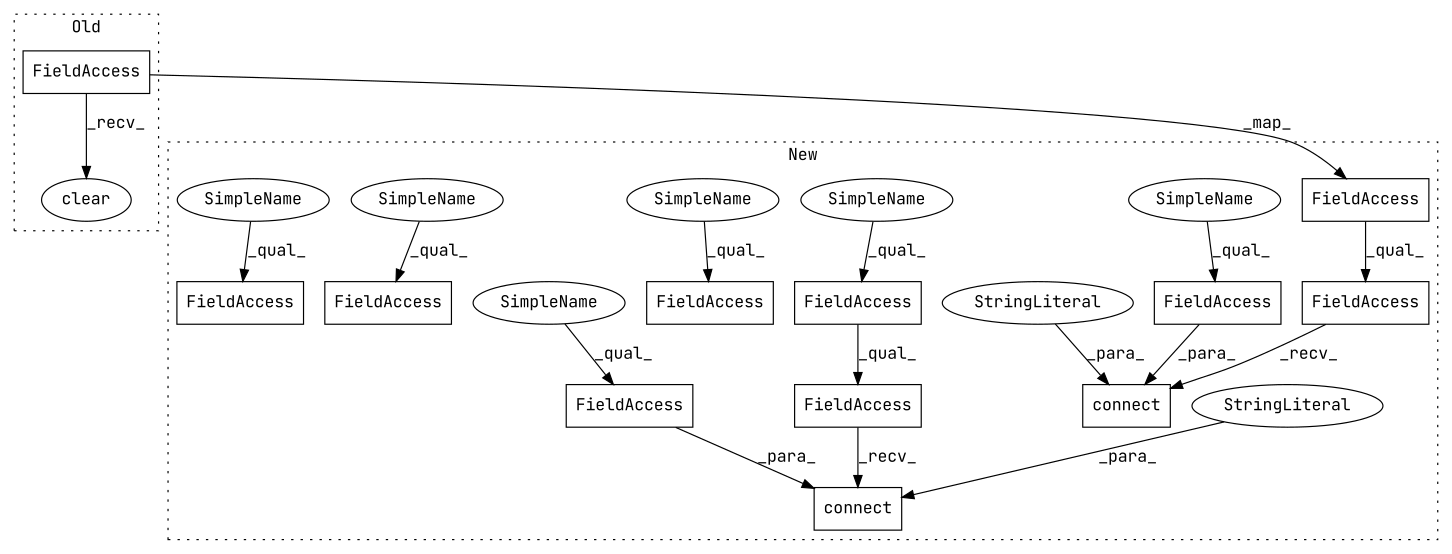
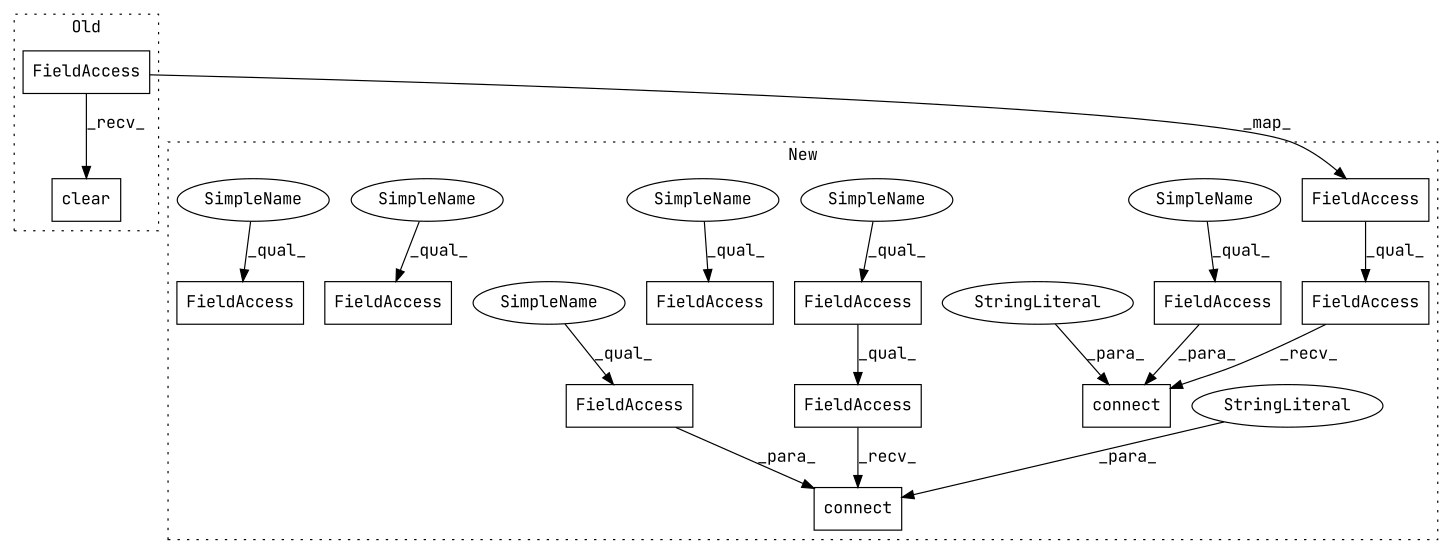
node "clear": shape ellipse -> box
